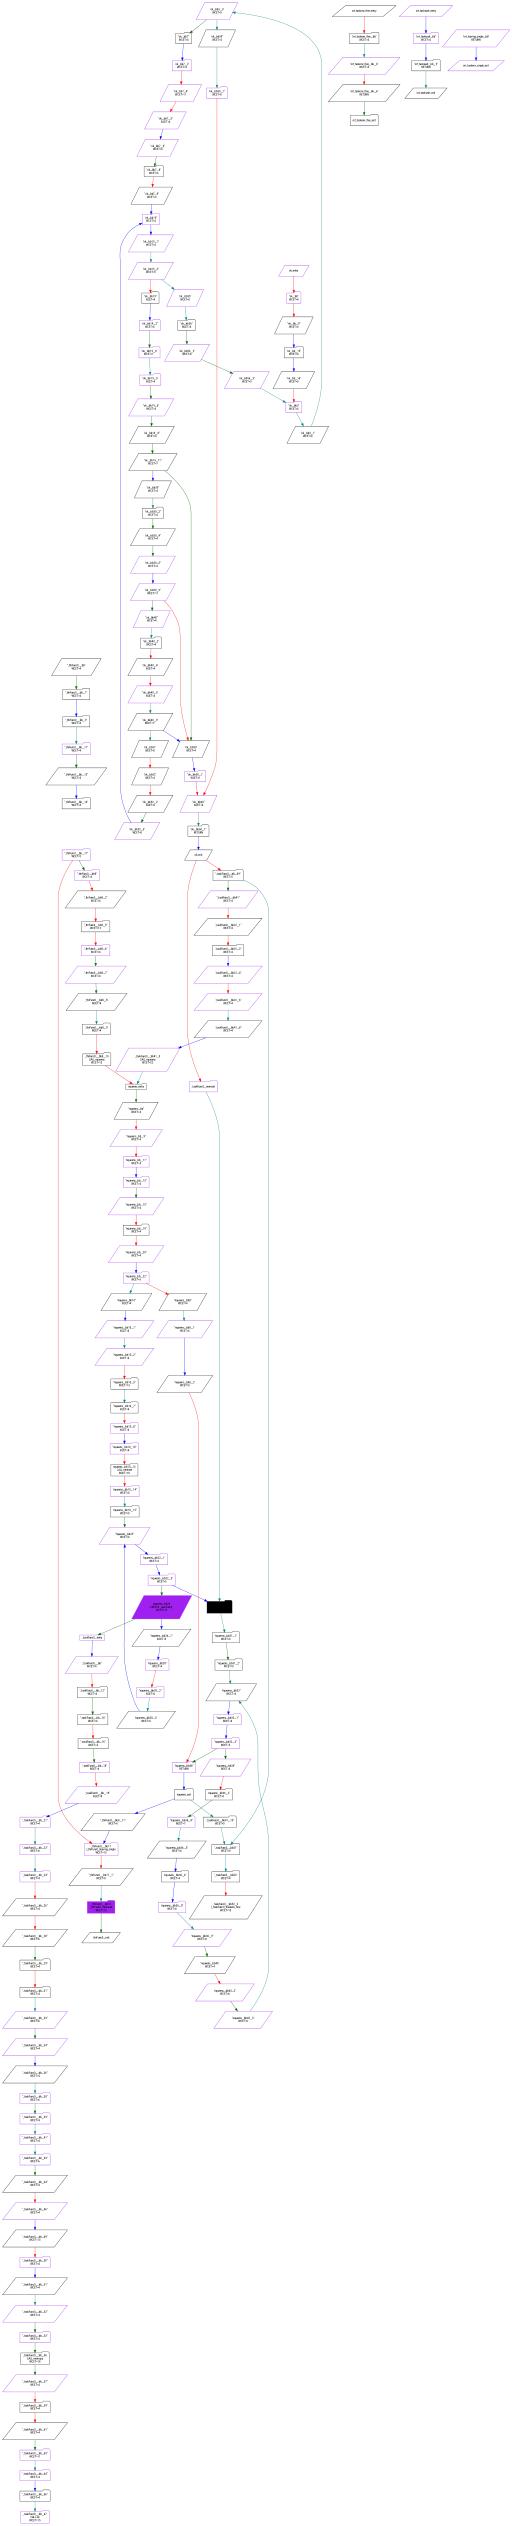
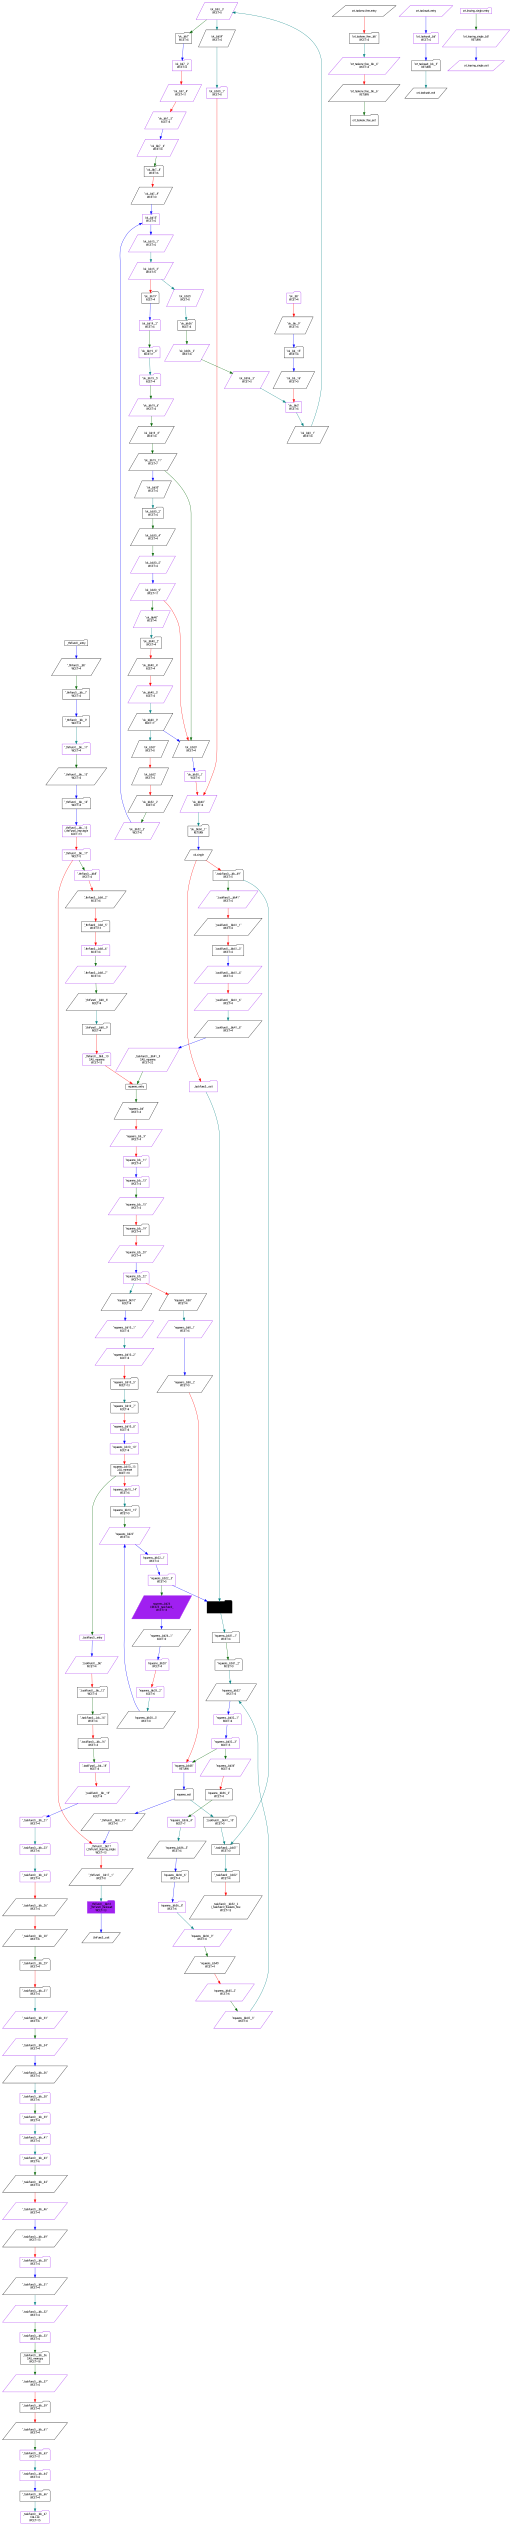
node "ort_leaving_single_entry": added
node "ort_taskenv_single_exit": label "ort_taskenv_single_exit" -> "ort_leaving_single_exit"
node "ok_entry": removed
node "_thrFunc0__entry": added
node "_thrFunc0___bb__15 (_thrFunc0_)mysingle WCET=13": added
node "ok_exit": label "ok_exit" -> "ok_single"
node "_thrFunc0___bb8__10 CALL nqueens WCET=13": color black -> purple
edge "_taskFunc0___bb41__9 CALL nqueens WCET=22" -> "nqueens_entry": color teal -> darkgreen
node "_taskFunc0__memset": label "_taskFunc0__memset" -> "_taskFunc0__exit"
edge "nqueens__bb26 CREATE _taskFunc0_ WCET=13" -> "_taskFunc0__entry": now "nqueens__bb10__13 CALL memset WCET=18" -> "_taskFunc0__entry"
edge "_thrFunc0___bb18 (_thrFunc0_)taskwait WCET=13" -> "_thrFunc0__exit": color darkgreen -> blue
